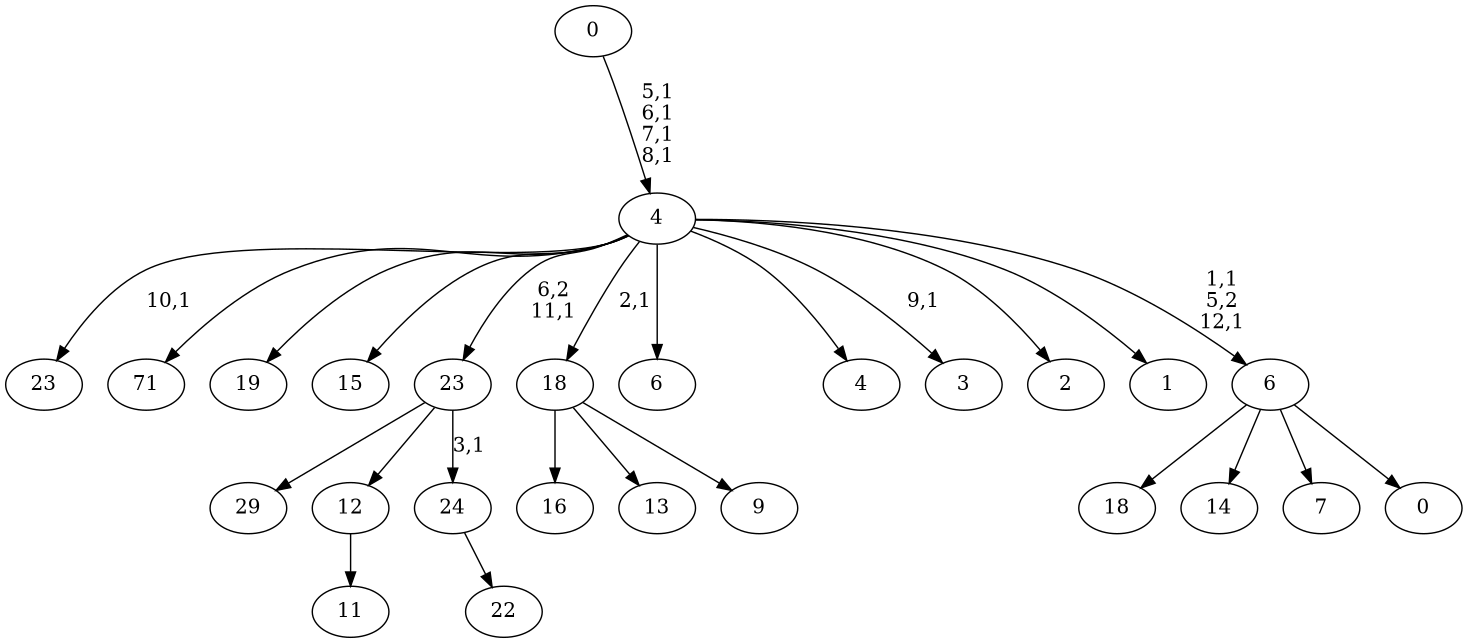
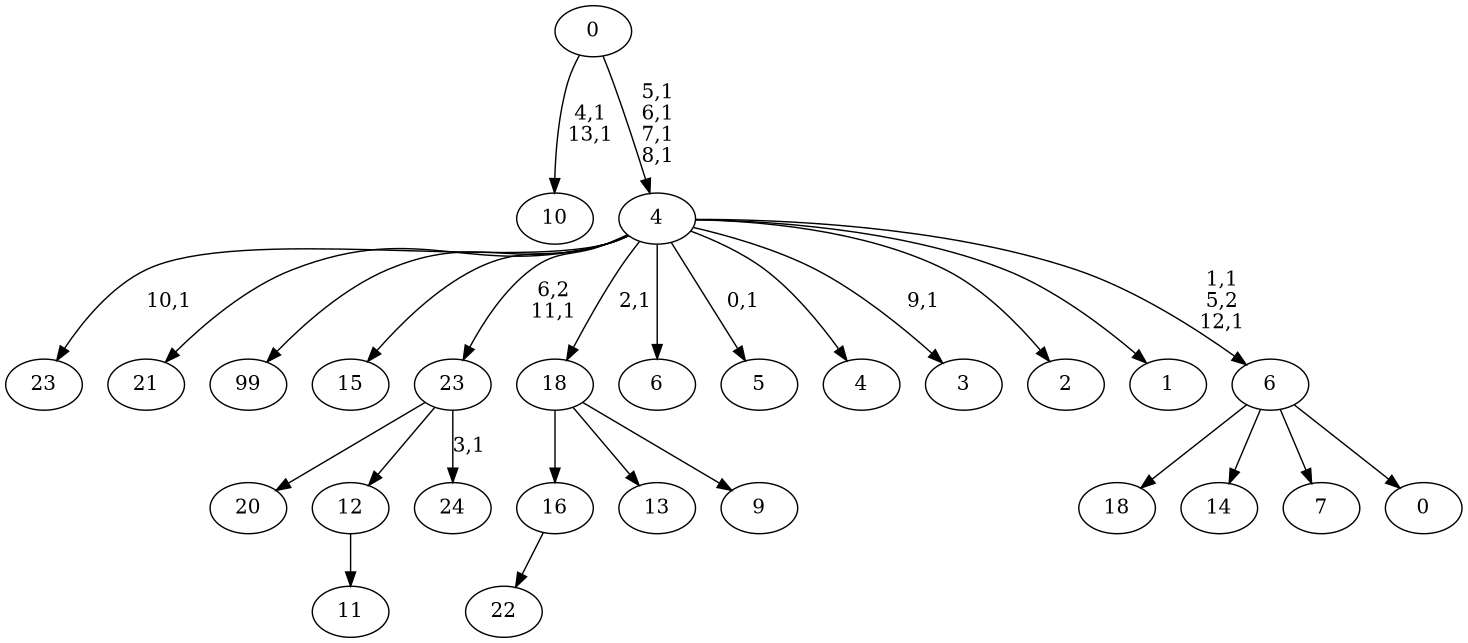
node "10": added
node "71": label "71" -> "21"
node "19": label "19" -> "99"
node "5": added
node "29": label "29" -> "20"
edge "24" -> "22": now "16" -> "22"
